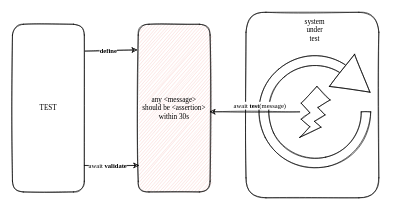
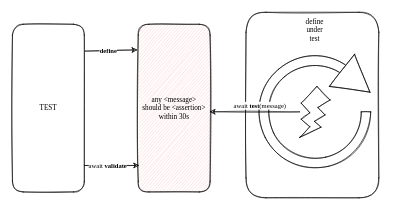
node "system under test": label "system under test" -> "define under test"
